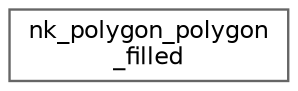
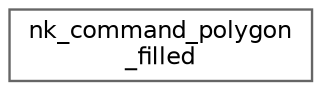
node "nk_polygon_polygon _filled": label "nk_polygon_polygon _filled" -> "nk_command_polygon _filled"
